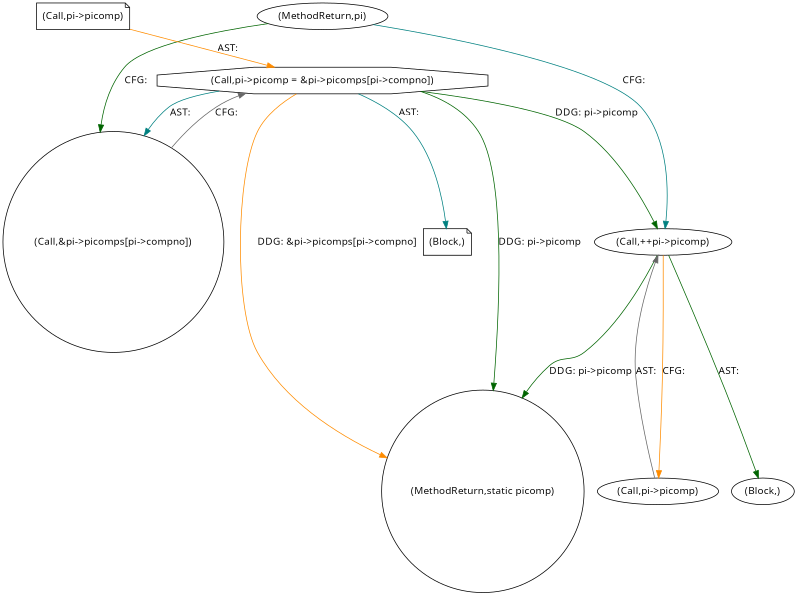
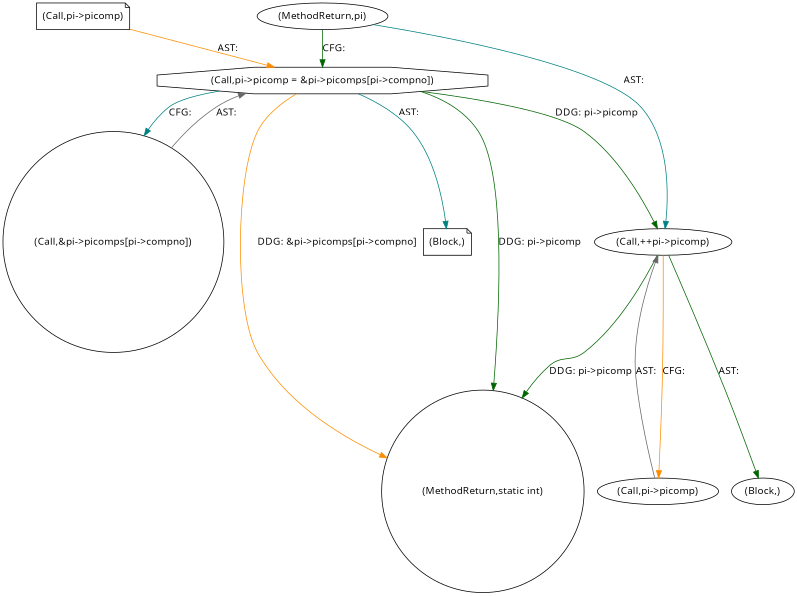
edge "(MethodReturn,pi)" -> "(Call,&pi->picomps[pi->compno])": now "(MethodReturn,pi)" -> "(Call,pi->picomp = &pi->picomps[pi->compno])"
edge "(MethodReturn,pi)" -> "(Call,++pi->picomp)": label "CFG: " -> "AST: "
edge "(Call,pi->picomp = &pi->picomps[pi->compno])" -> "(Call,&pi->picomps[pi->compno])": label "AST: " -> "CFG: "
edge "(Call,&pi->picomps[pi->compno])" -> "(Call,pi->picomp = &pi->picomps[pi->compno])": label "CFG: " -> "AST: "
node "(MethodReturn,static picomp)": label "(MethodReturn,static picomp)" -> "(MethodReturn,static int)"
